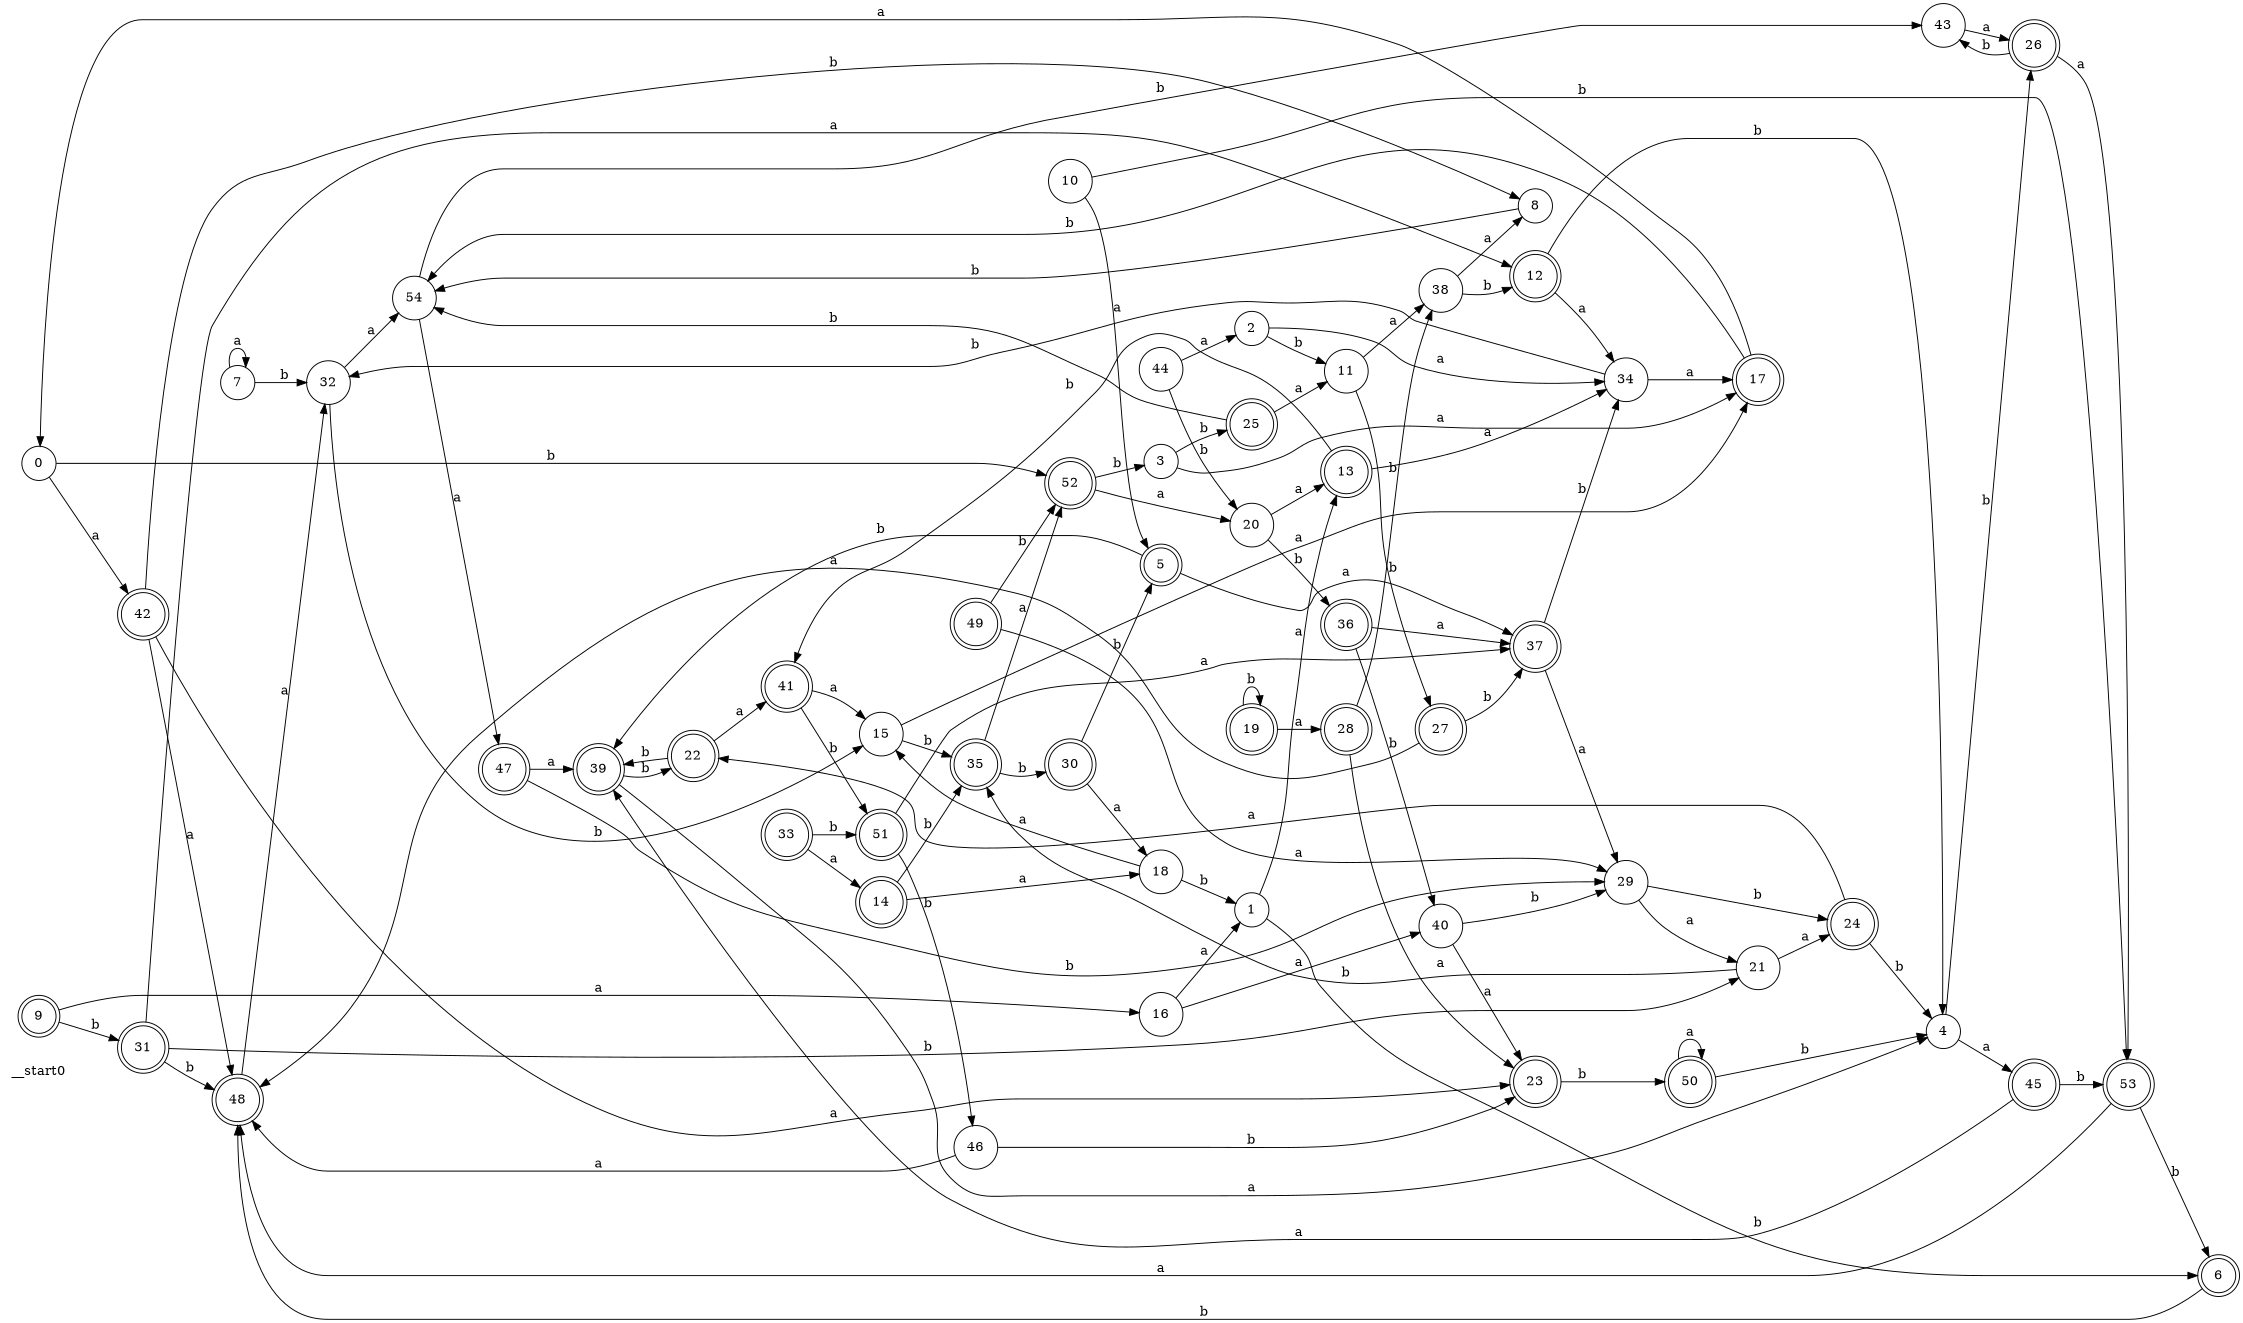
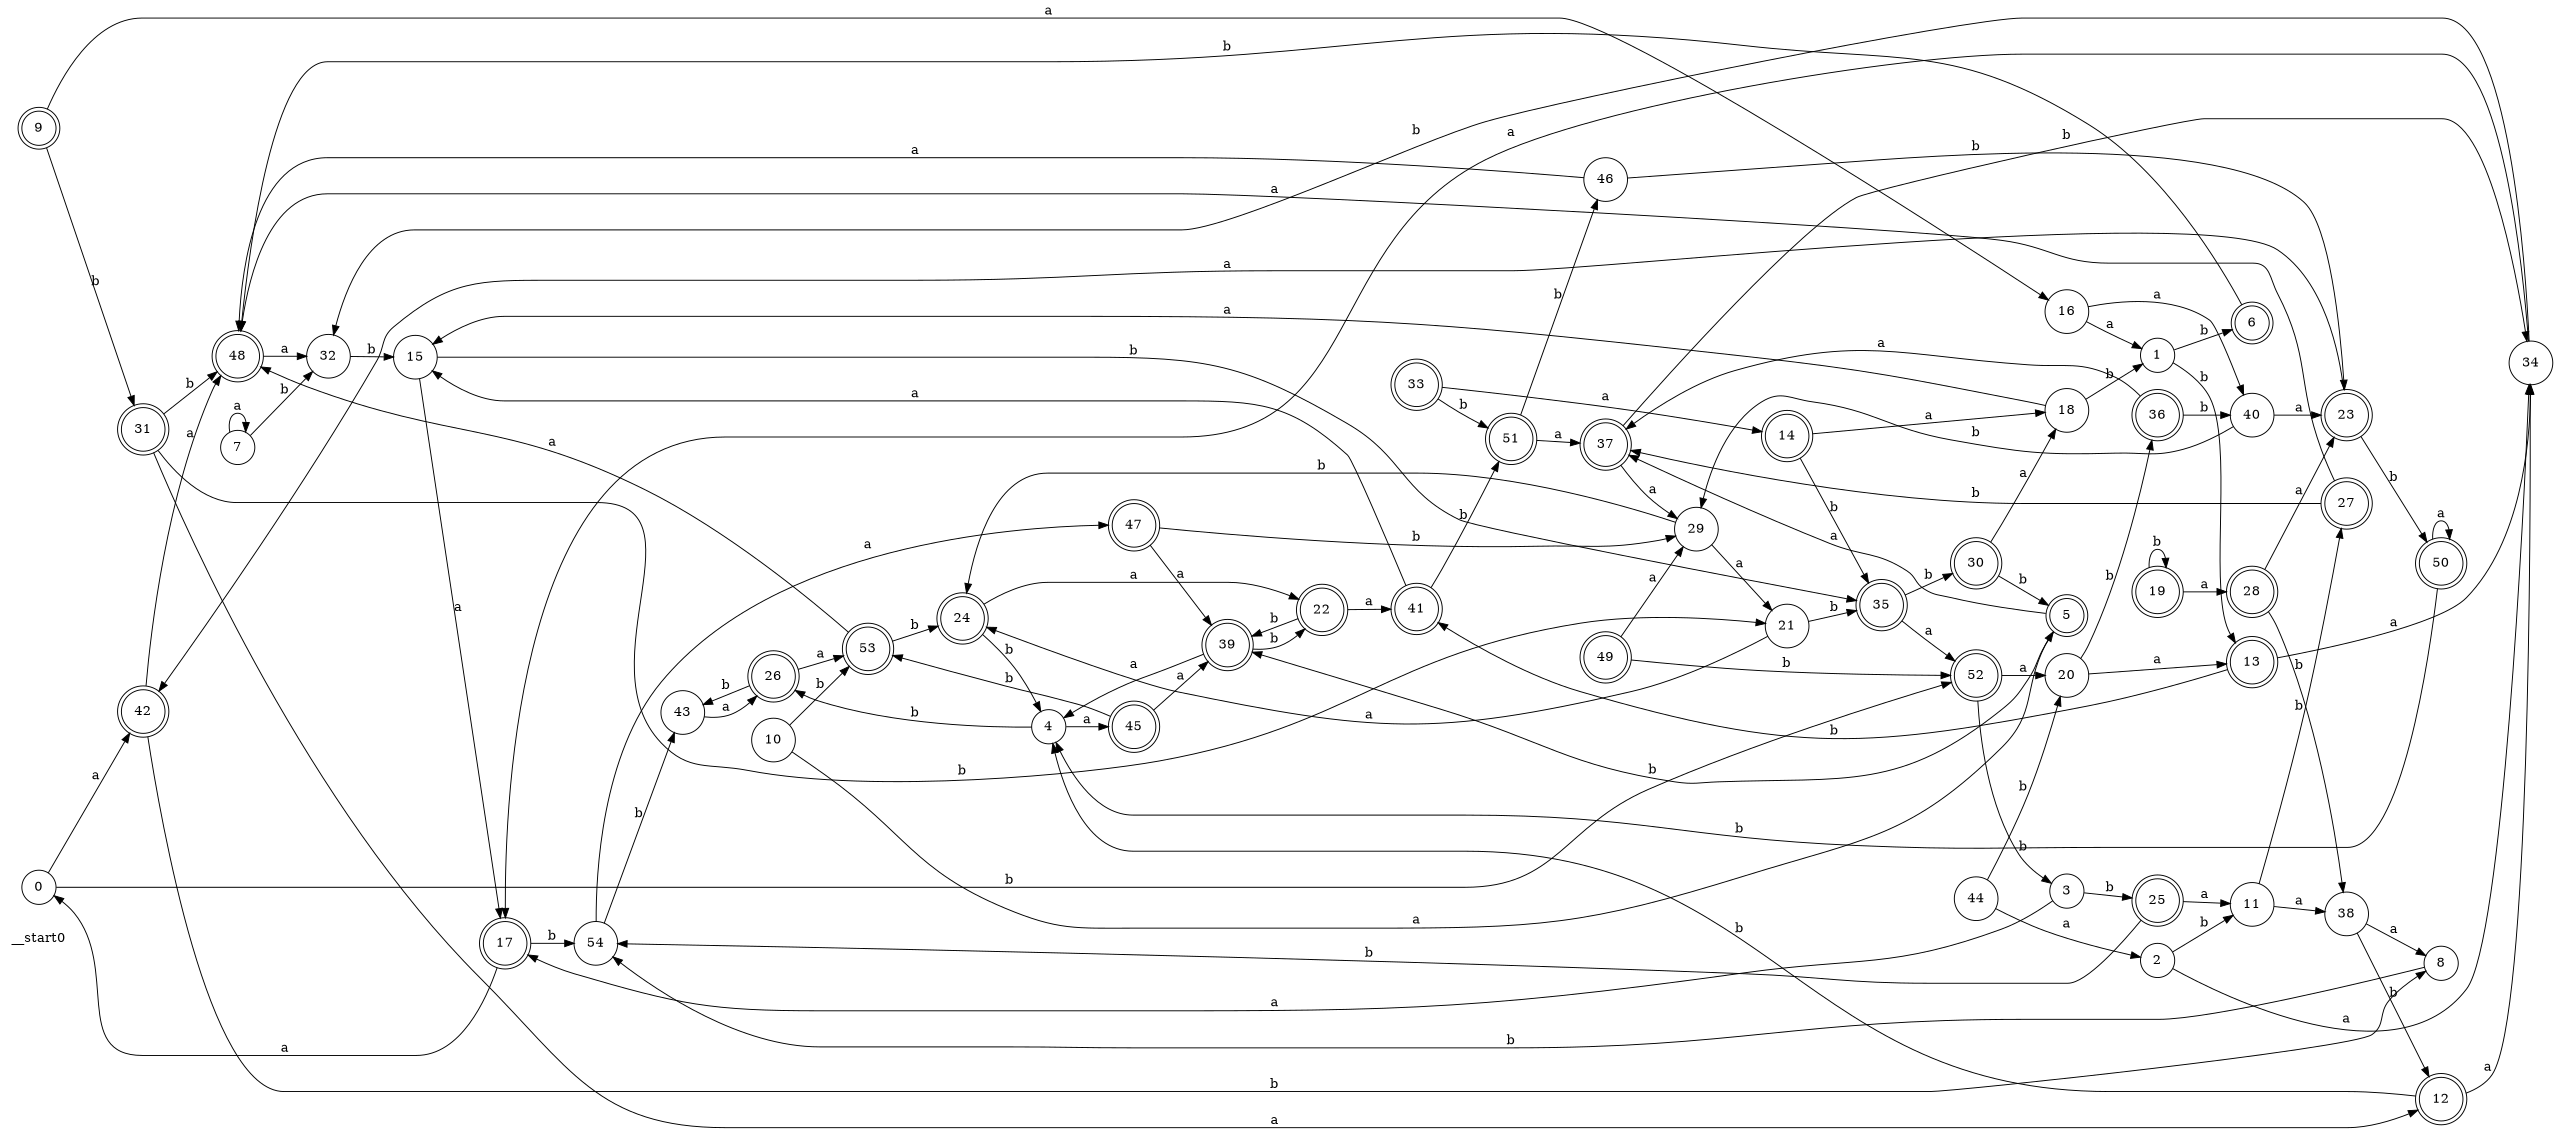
edge "32" -> "54": removed, label "a"
edge "1" -> "13": label "a" -> "b"
edge "42" -> "23": reversed
edge "53" -> "6": now "53" -> "24"
